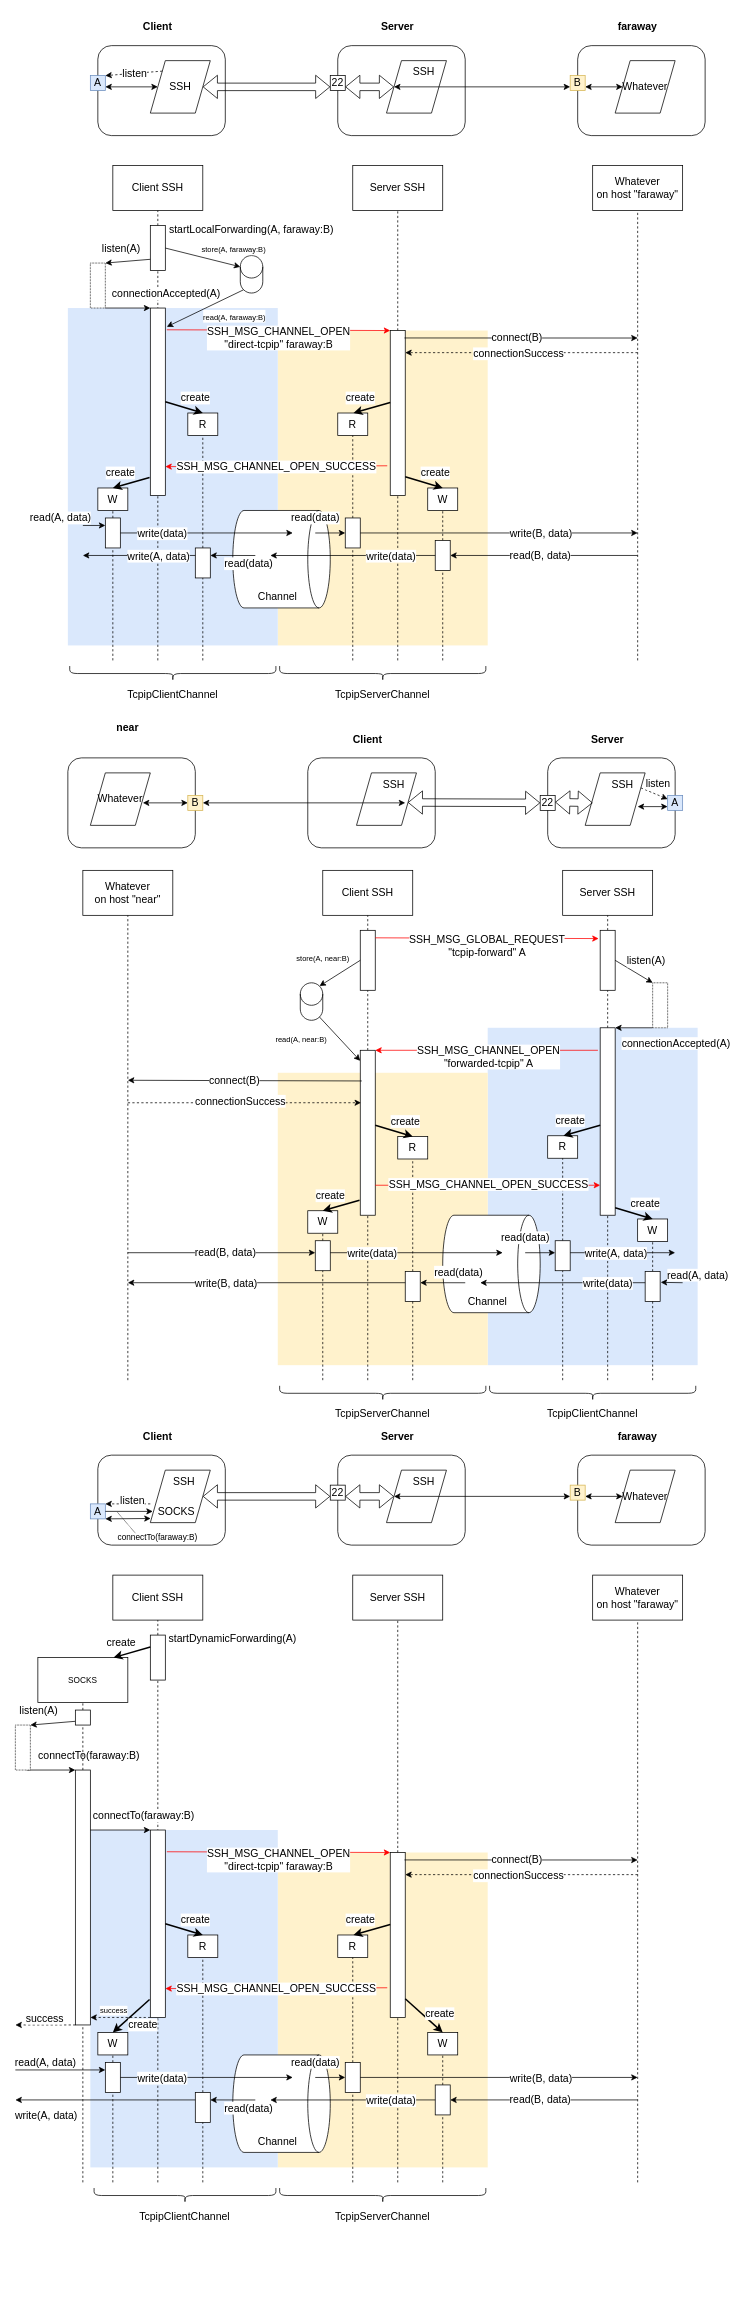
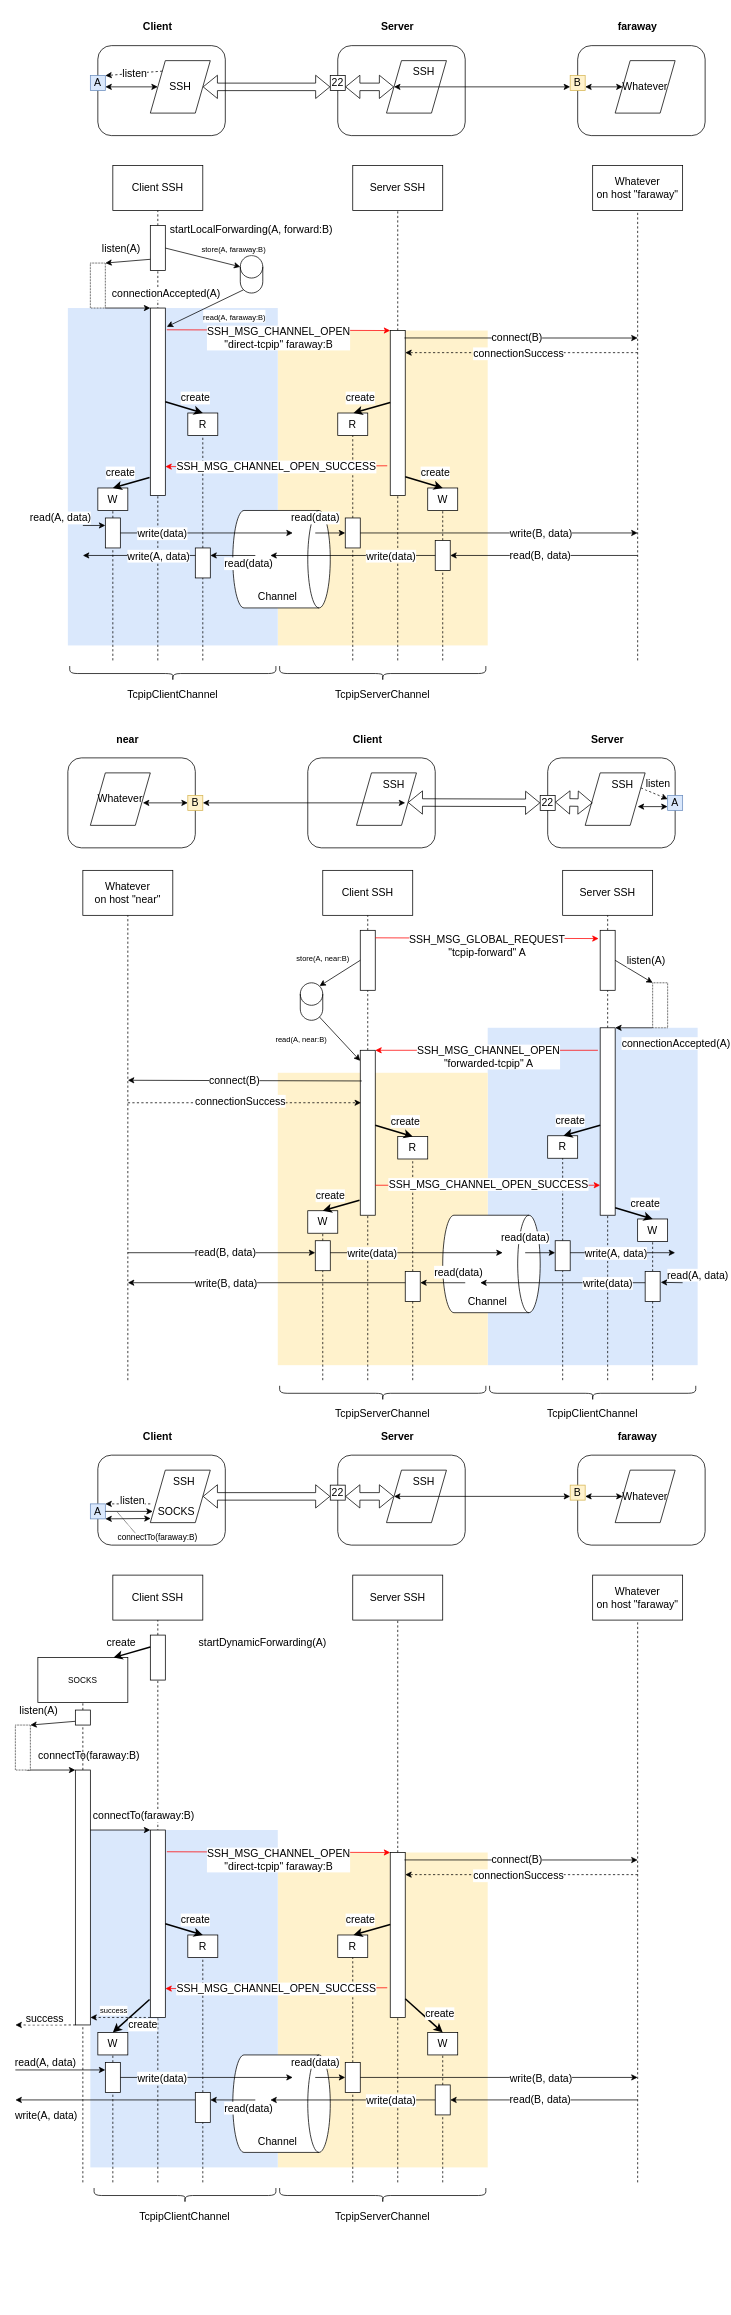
node "startLocalForwarding(A, faraway:B)": label "startLocalForwarding(A, faraway:B)" -> "startLocalForwarding(A, forward:B)"
node "near": moved (128, 728) -> (128, 739)
node "startDynamicForwarding(A)": moved (233, 1639) -> (263, 1643)
